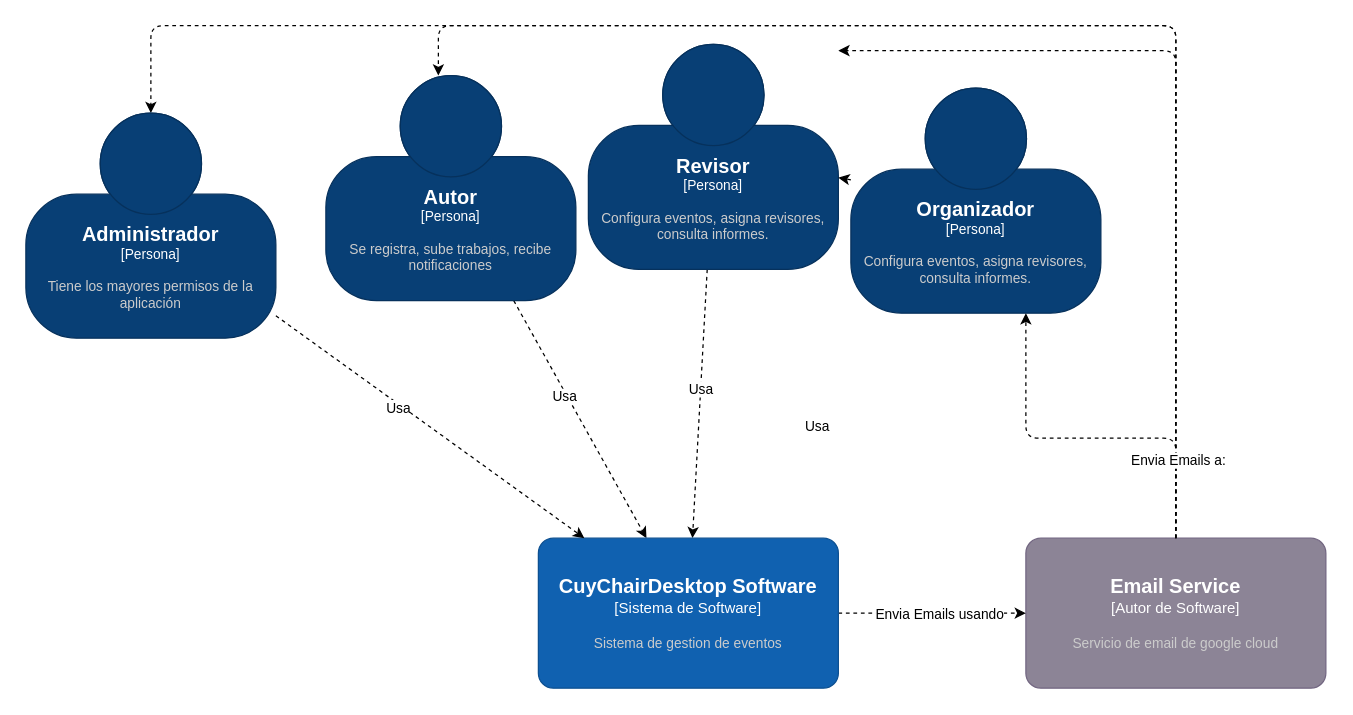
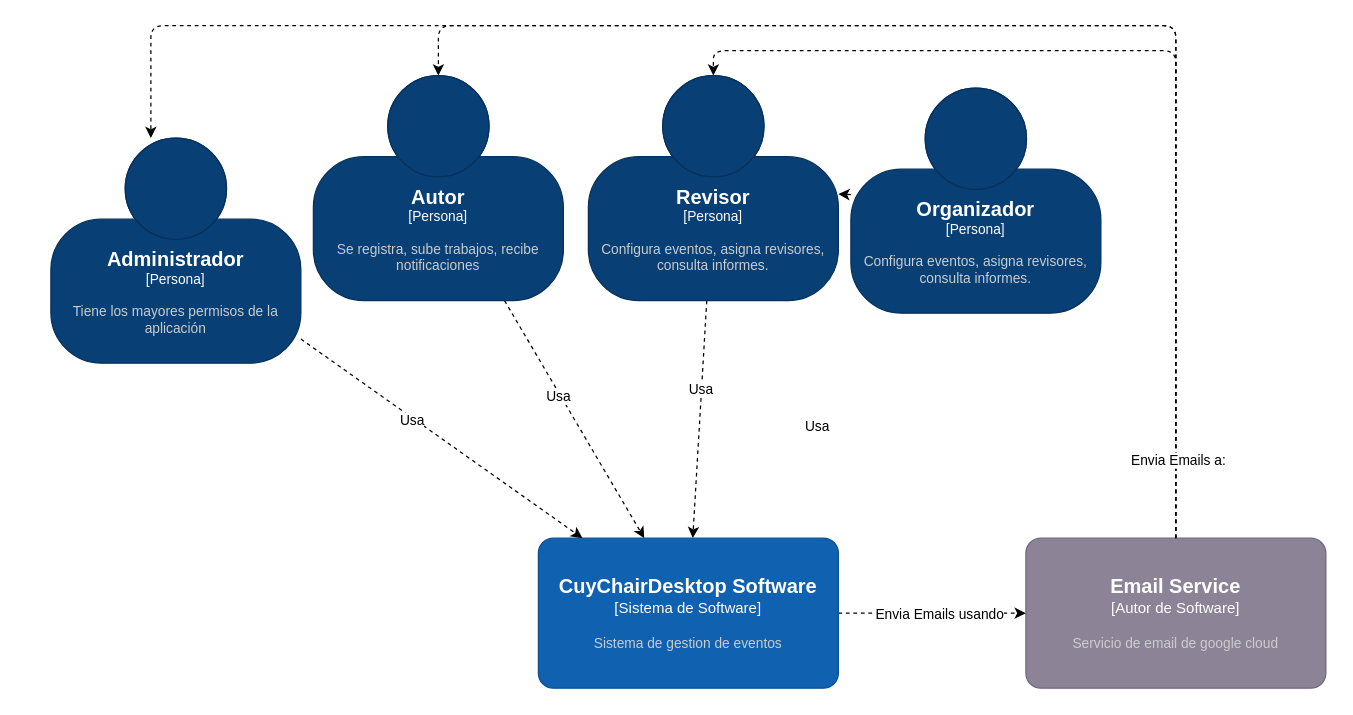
node "Revisor [Persona] Configura eventos, asigna revisores, consulta informes.": moved (713, 157) -> (713, 188)
node "Autor [Persona] Se registra, sube trabajos, recibe notificaciones": moved (451, 188) -> (438, 188)
node "Administrador [Persona] Tiene los mayores permisos de la aplicación": moved (151, 226) -> (176, 251)
edge "Email Service [Autor de Software] Servicio de email de google cloud" -> "Organizador [Persona] Configura eventos, asigna revisores, consulta informes.": removed
